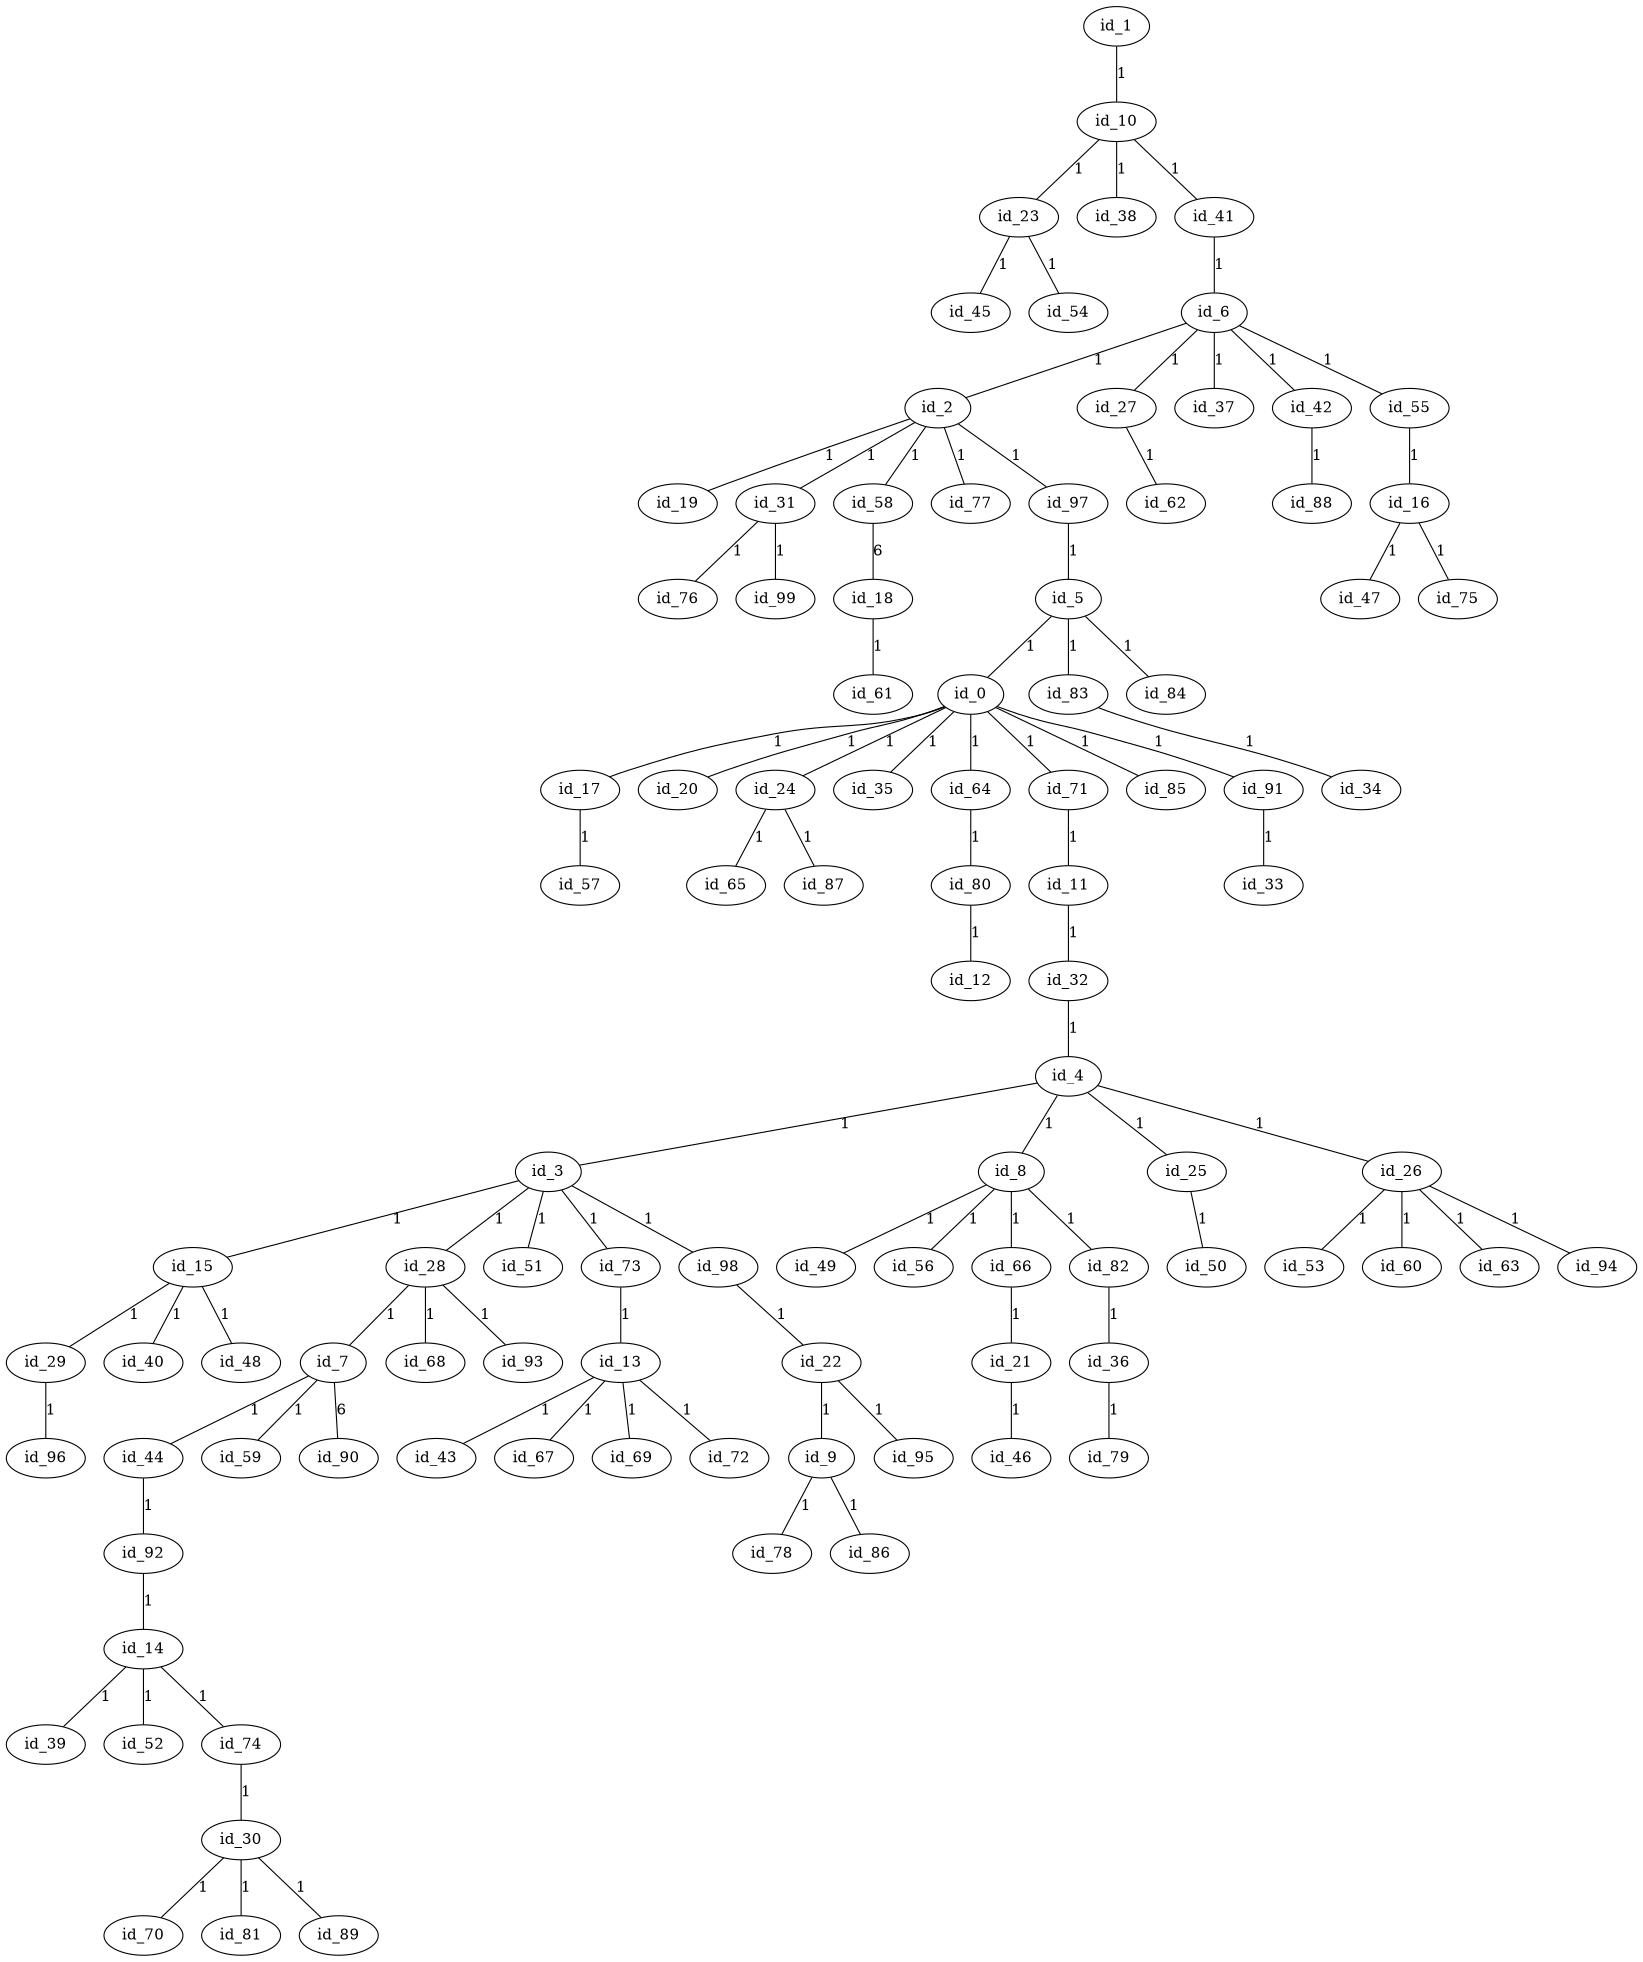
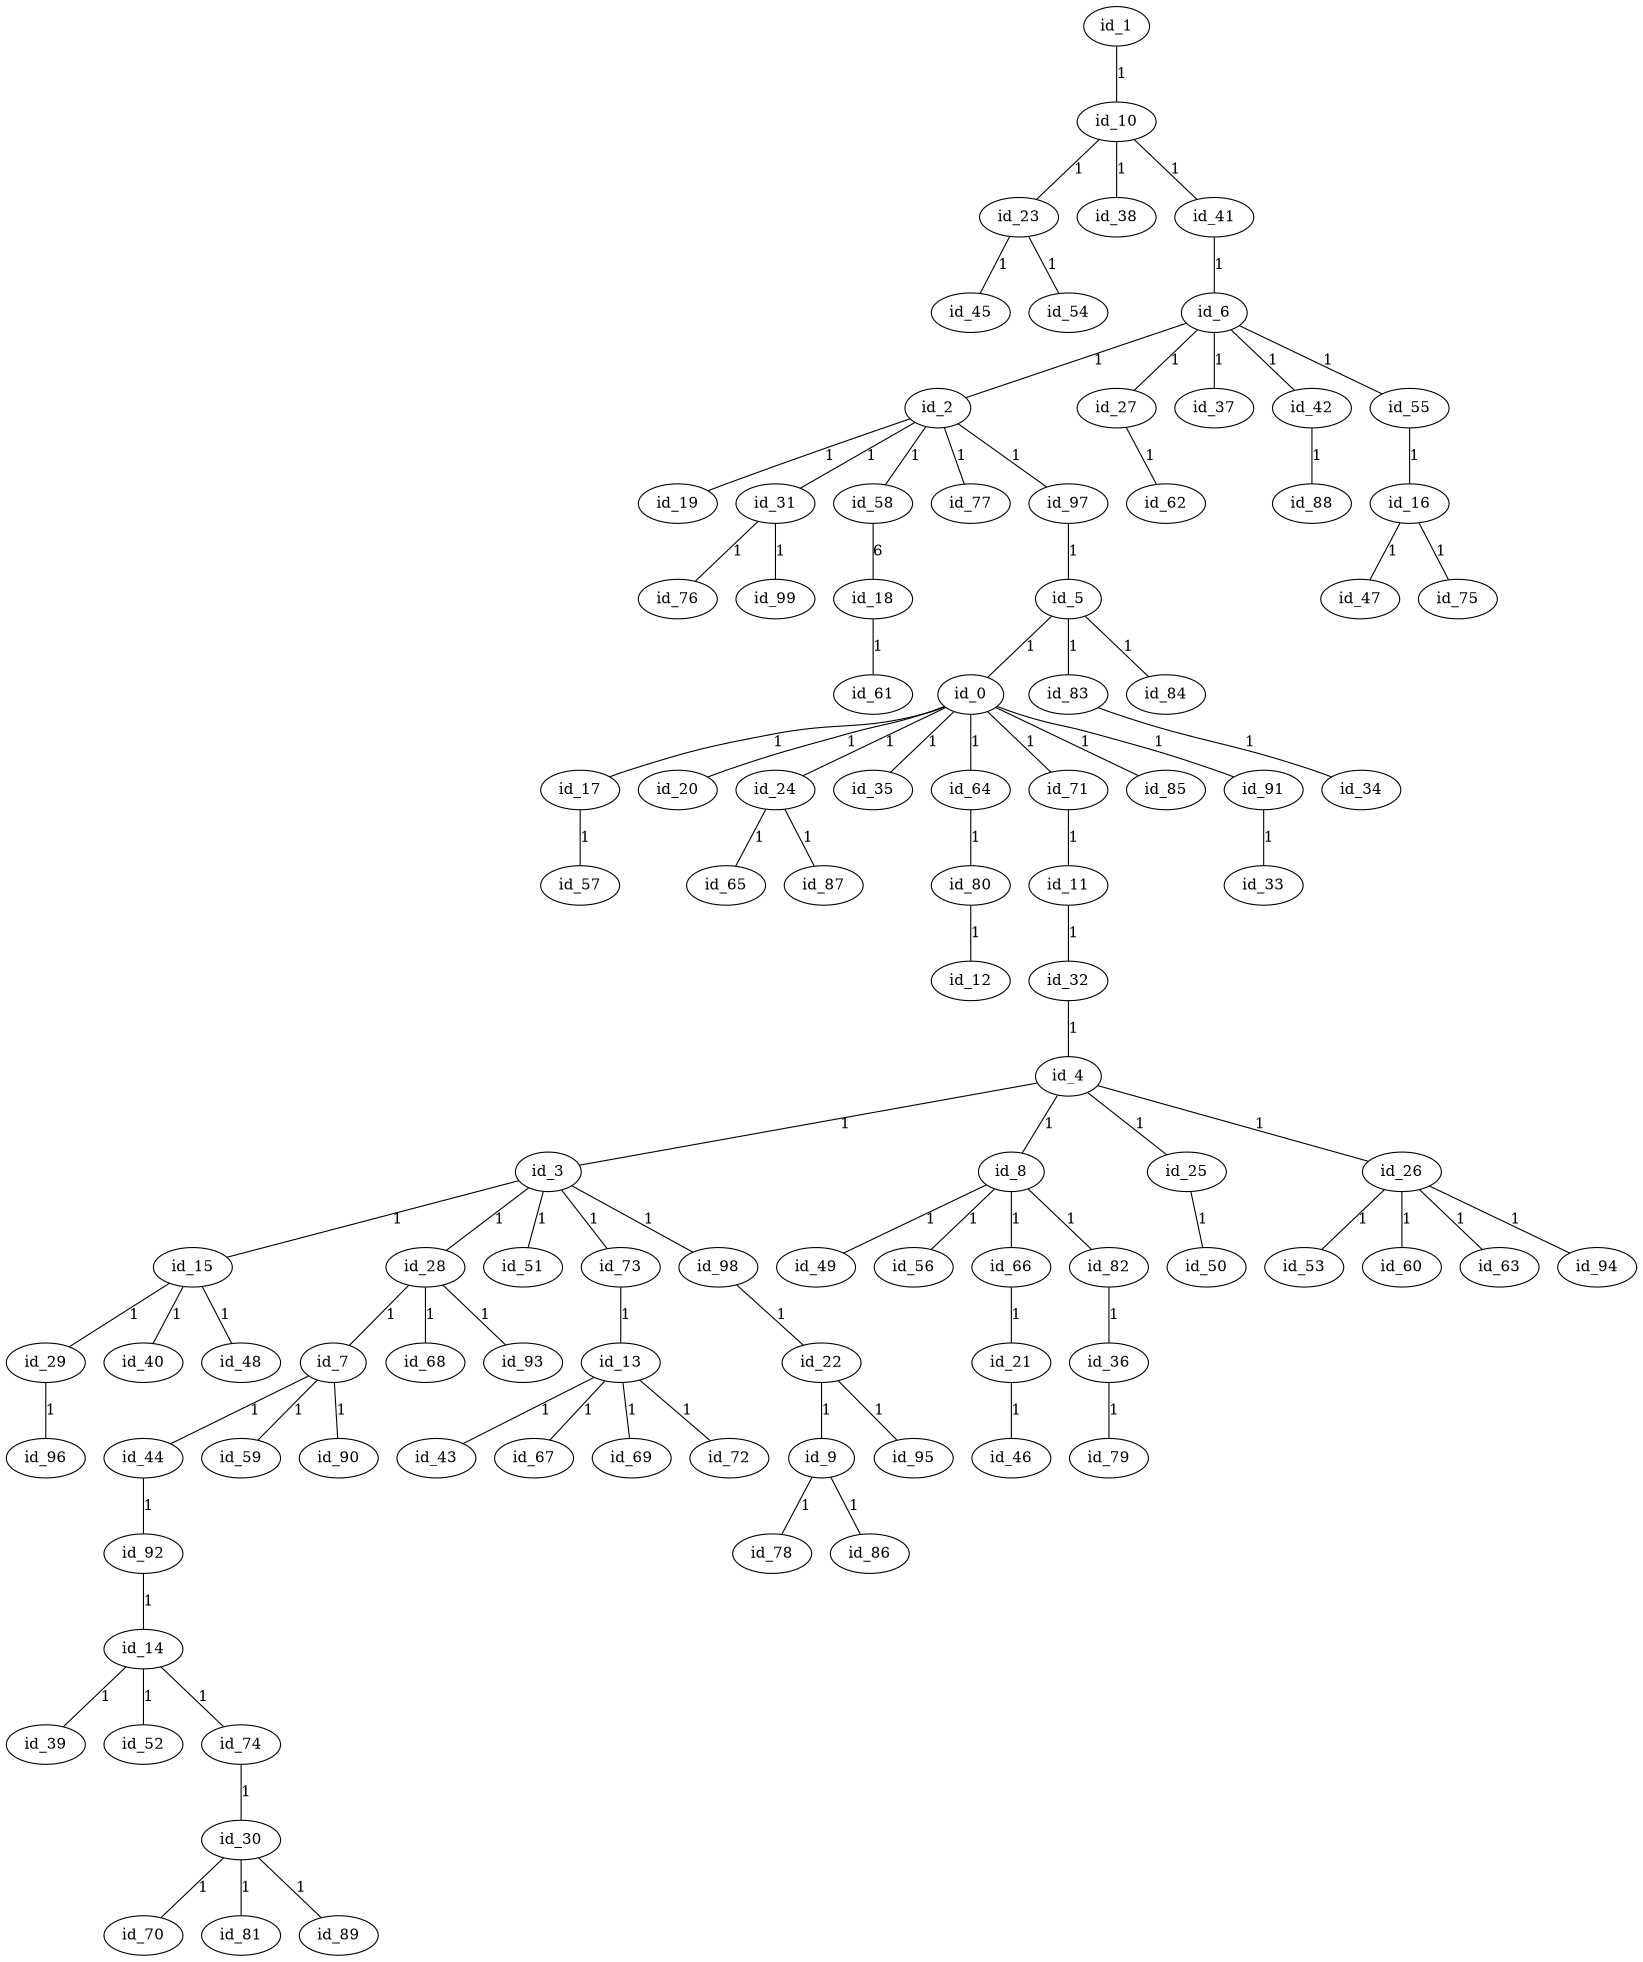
edge "id_7" -- "id_90": label "6" -> "1"
